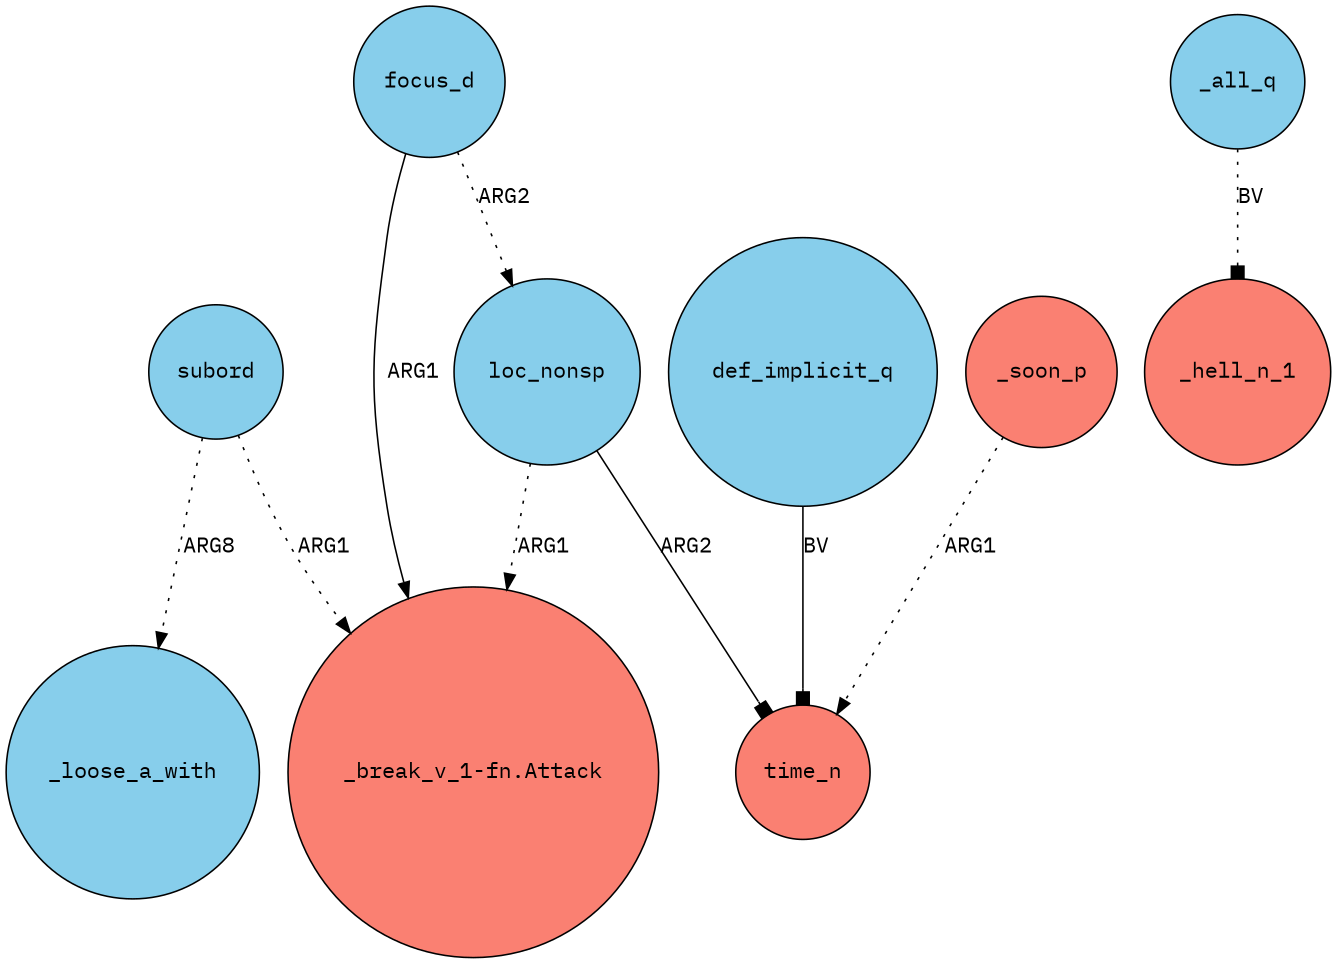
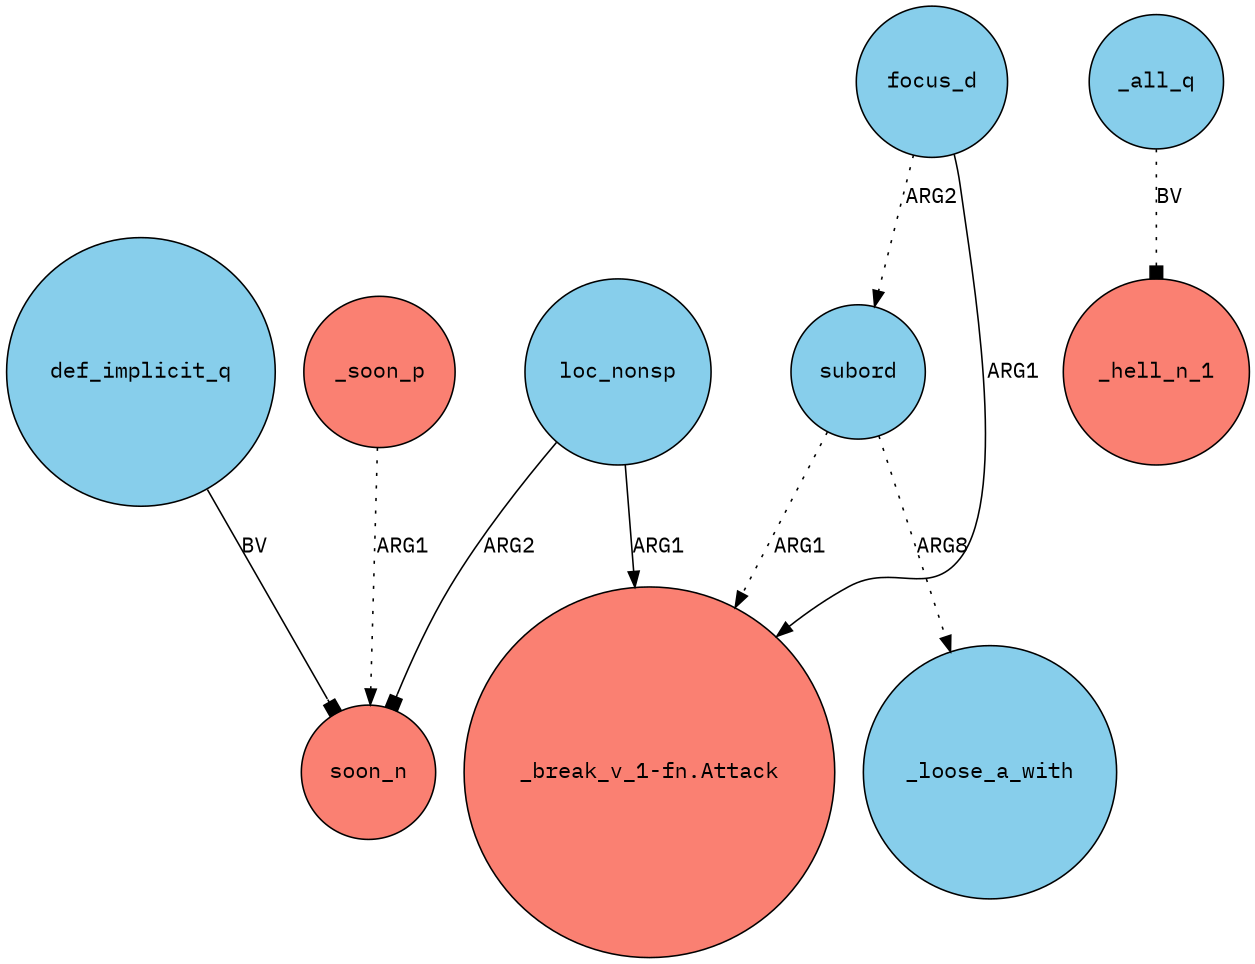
edge "focus_d" -> "loc_nonsp": now "focus_d" -> "subord"
edge "loc_nonsp" -> "_break_v_1-fn.Attack": style dotted -> solid
node "time_n": label "time_n" -> "soon_n"
